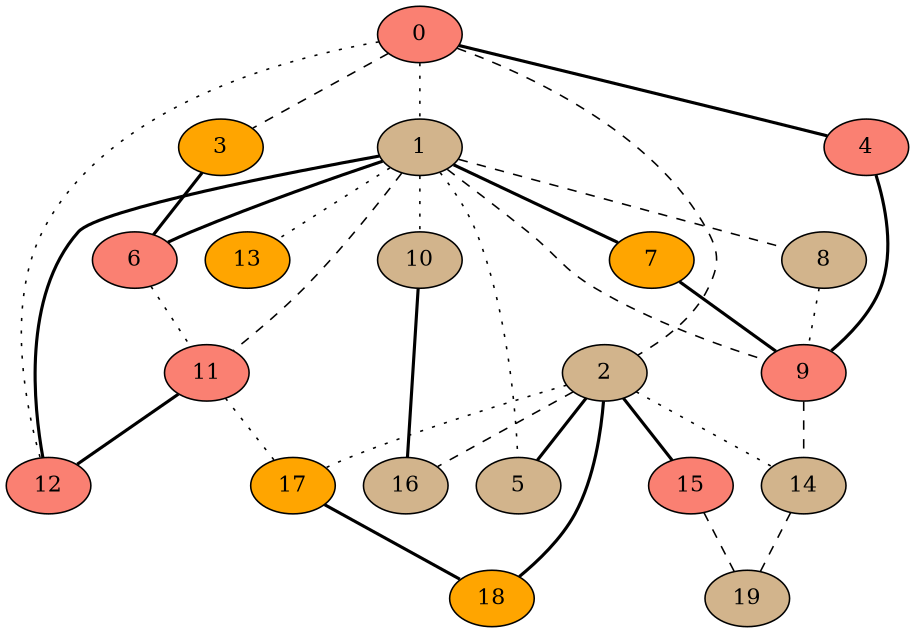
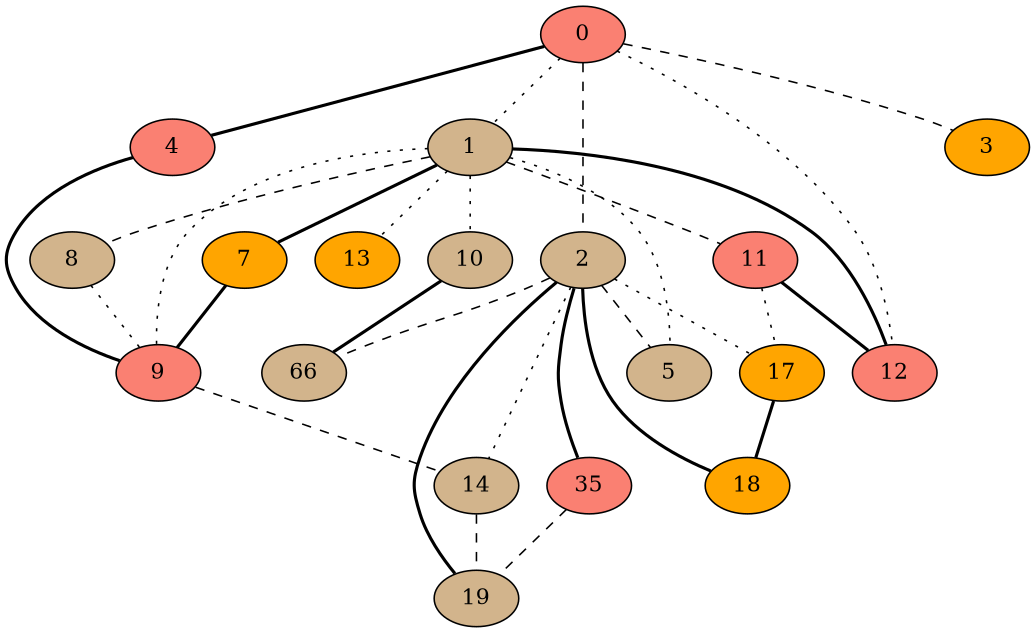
node "6": removed
edge "1" -- "9": style dashed -> dotted
edge "2" -- "19": added
edge "2" -- "5": style bold -> dashed
node "16": label "16" -> "66"
node "15": label "15" -> "35"
